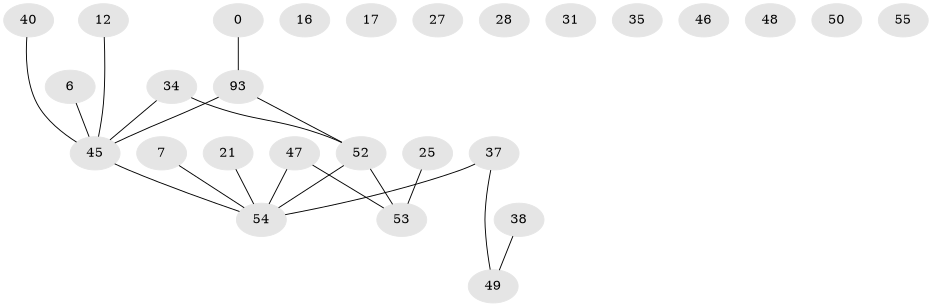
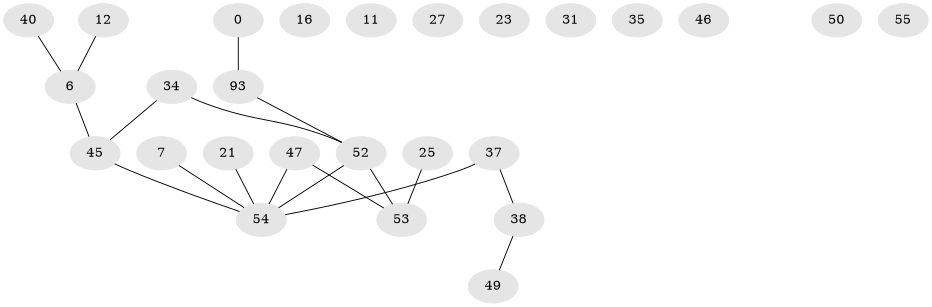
node "17": label "17" -> "11"
node "28": label "28" -> "23"
node "48": removed
edge "12" -- "45": now "12" -- "6"
edge "40" -- "45": now "40" -- "6"
edge "93" -- "45": removed
edge "37" -- "49": now "37" -- "38"
